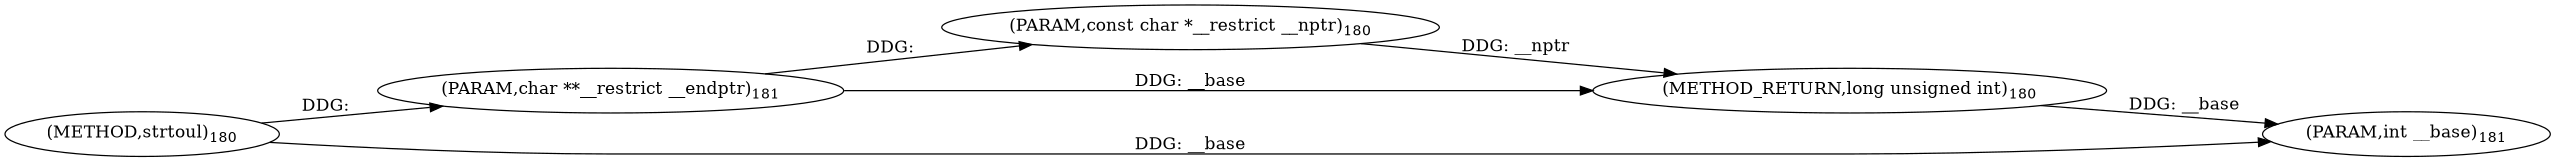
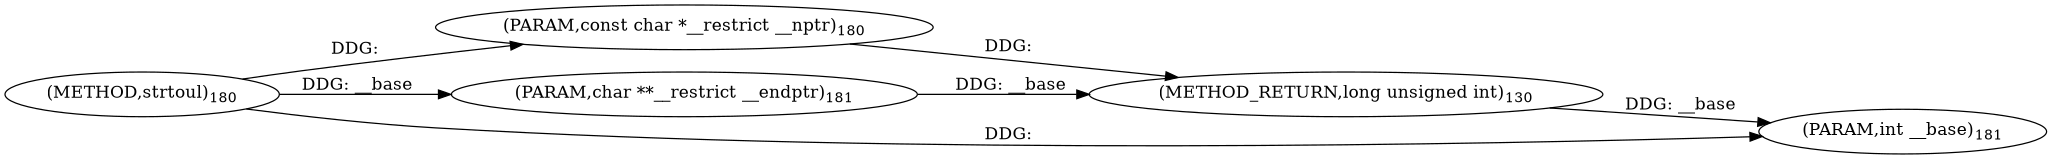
edge "(PARAM,const char *__restrict __nptr)" -> "(METHOD_RETURN,long unsigned int)": label "DDG: __nptr" -> "DDG: "
edge "(PARAM,char **__restrict __endptr)" -> "(PARAM,const char *__restrict __nptr)": now "(METHOD,strtoul)" -> "(PARAM,const char *__restrict __nptr)"
node "(METHOD_RETURN,long unsigned int)": text "180" -> "130"
edge "(METHOD,strtoul)" -> "(PARAM,char **__restrict __endptr)": label "DDG: " -> "DDG: __base"
edge "(METHOD,strtoul)" -> "(PARAM,int __base)": label "DDG: __base" -> "DDG: "
